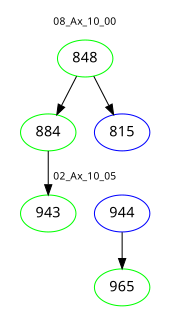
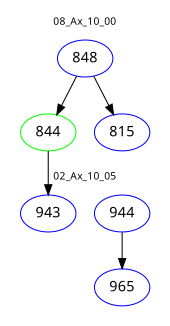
node "848": color green -> blue
node "884": label "884" -> "844"
node "943": color green -> blue
node "965": color green -> blue
